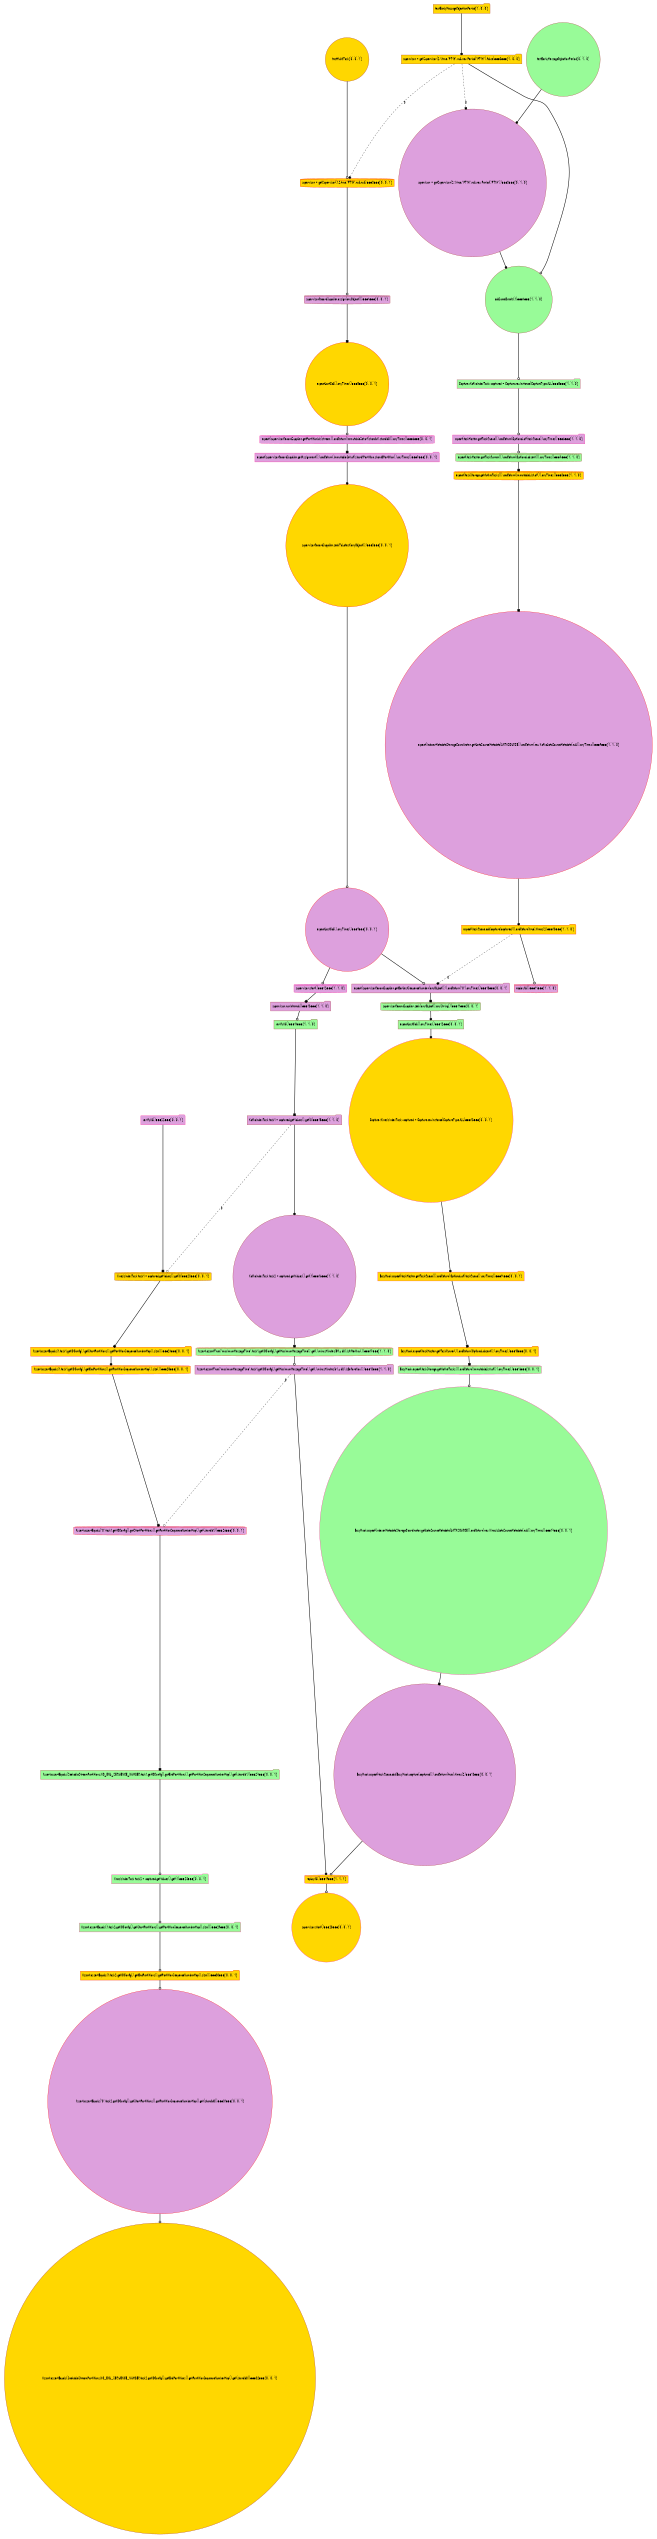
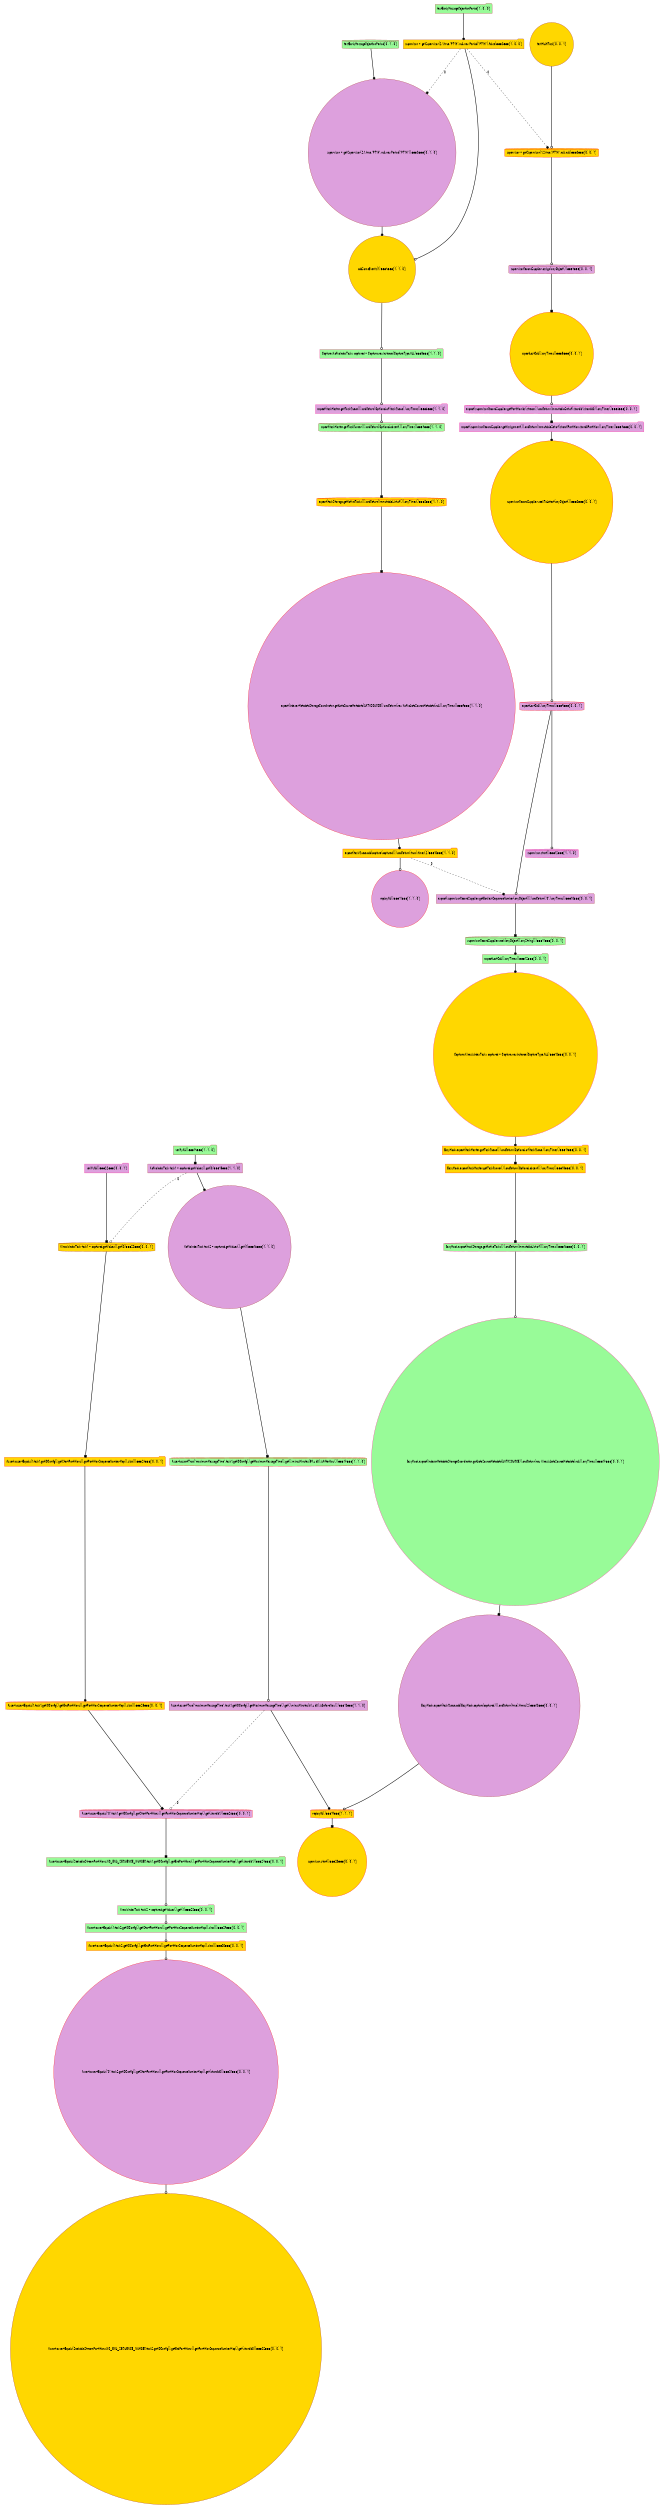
node "testEarlyMessageRejectionPeriod['1', '0', '0']": fillcolor gold -> palegreen
node "testEarlyMessageRejectionPeriod['0', '1', '0']": shape circle -> cylinder
node "addSomeEvents(1)@@@4@@@['1', '1', '0']": fillcolor palegreen -> gold
node "expectLastCall().anyTimes()@@@9@@@['0', '0', '1']": shape circle -> cylinder
node "replayAll()@@@11@@@['1', '1', '0']": shape cylinder -> circle
node "supervisor.runInternal()@@@13@@@['1', '1', '0']": removed
edge "replayAll()@@@19@@@['1', '1', '1']" -> "supervisor.start()@@@20@@@['0', '0', '1']": arrowhead odot -> box
node "supervisor.start()@@@20@@@['0', '0', '1']": color deeppink -> red
